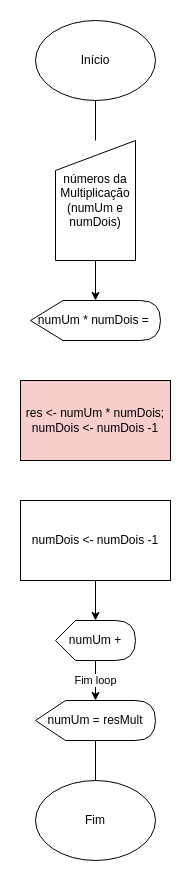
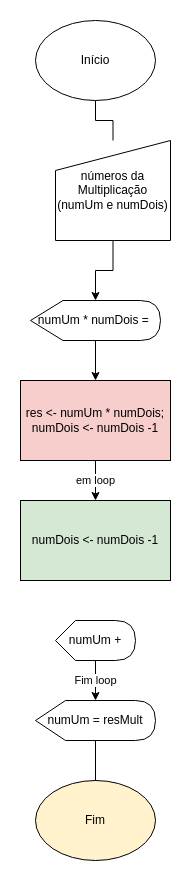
node "números da Multiplicação (numUm e numDois)": size 80x120 -> 115x100
edge "numUm * numDois =" -> "res <- numUm * numDois; numDois <- numDois -1": added
edge "res <- numUm * numDois; numDois <- numDois -1" -> "numDois <- numDois -1": added, label "em loop"
node "numDois <- numDois -1": fillcolor #ffffff -> #d5e8d4
edge "numDois <- numDois -1" -> "numUm +": removed
node "Fim": fillcolor #ffffff -> #fff2cc
